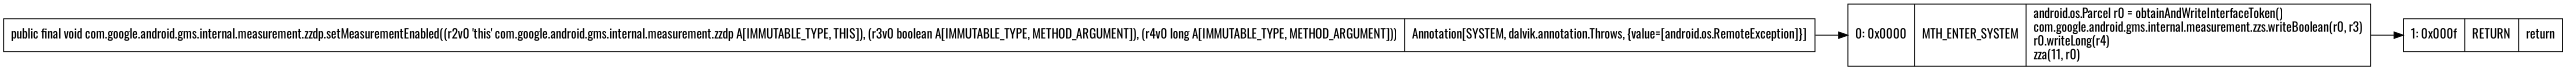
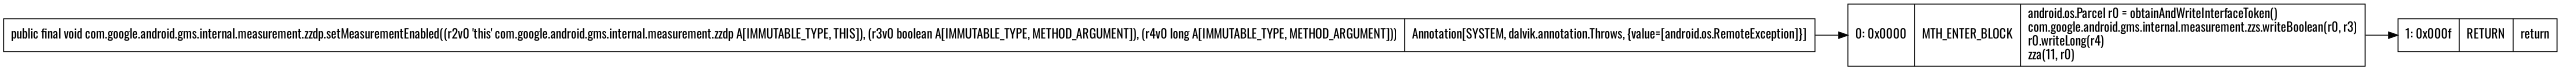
node "0: 0x0000": text "MTH_ENTER_SYSTEM" -> "MTH_ENTER_BLOCK"
